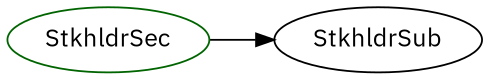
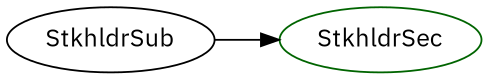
edge "StkhldrSec" -> "StkhldrSub": reversed
